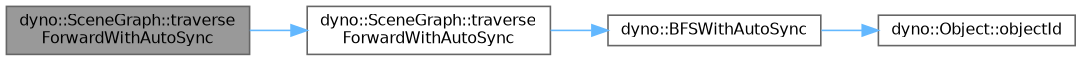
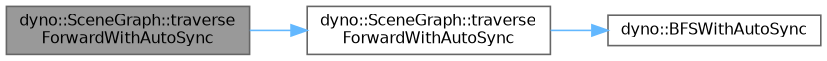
node "dyno::Object::objectId": removed
